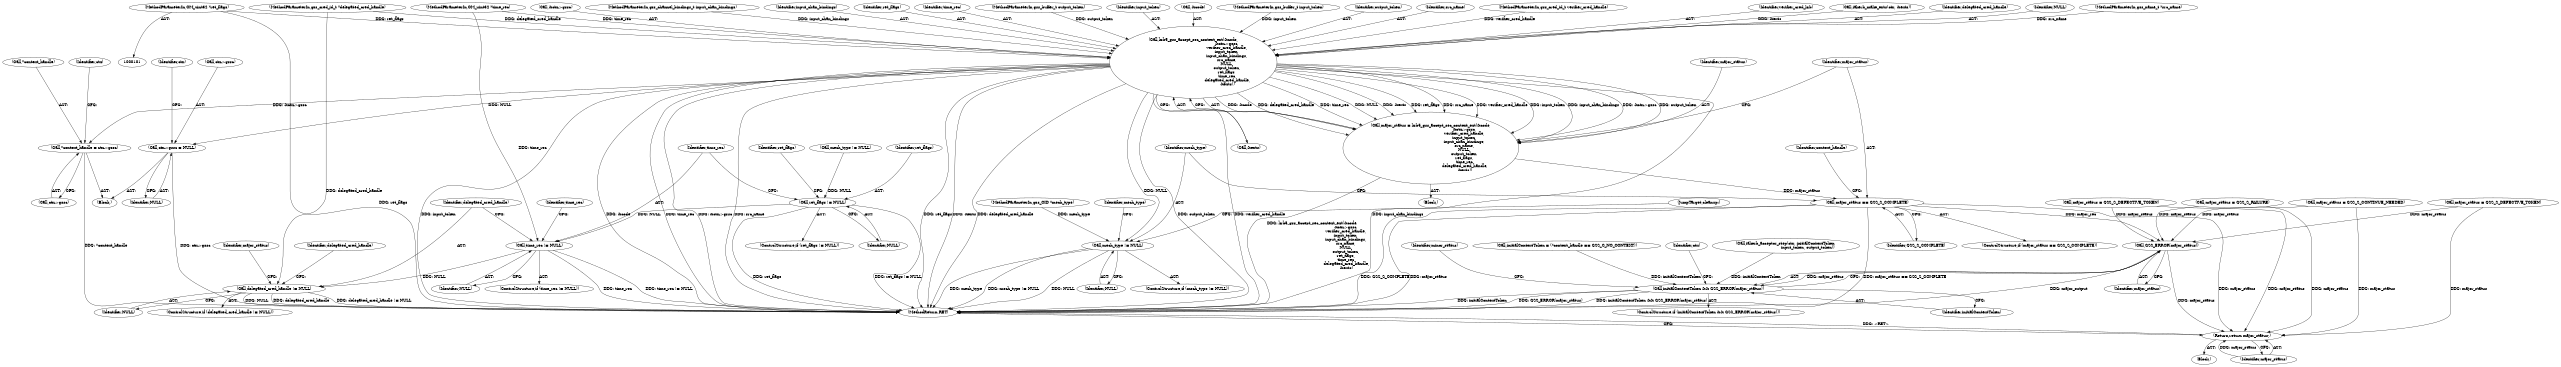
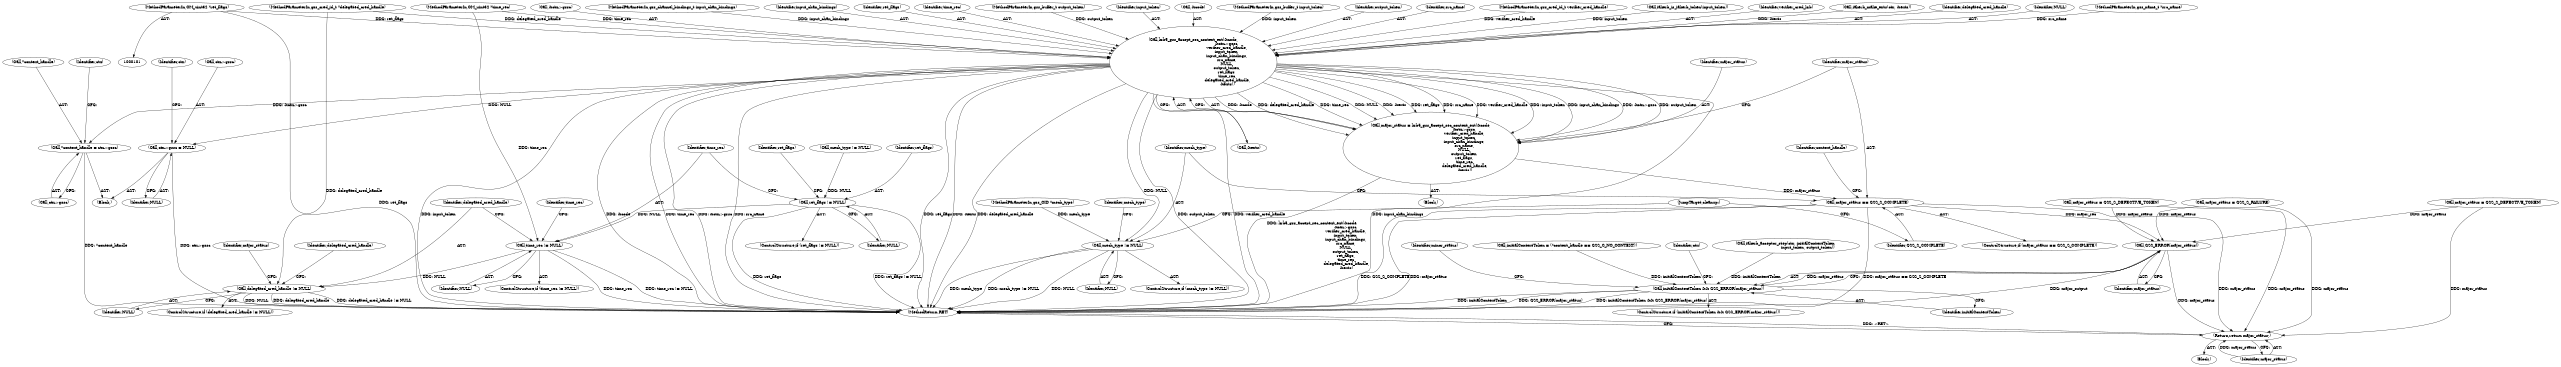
node "(Call,iakerb_is_iakerb_token(input_token))": added
node "(Call,major_status = GSS_S_CONTINUE_NEEDED)": removed
edge "(Call,major_status == GSS_S_COMPLETE)" -> "(Identifier,GSS_S_COMPLETE)": now "(JumpTarget,cleanup:)" -> "(Identifier,GSS_S_COMPLETE)"
